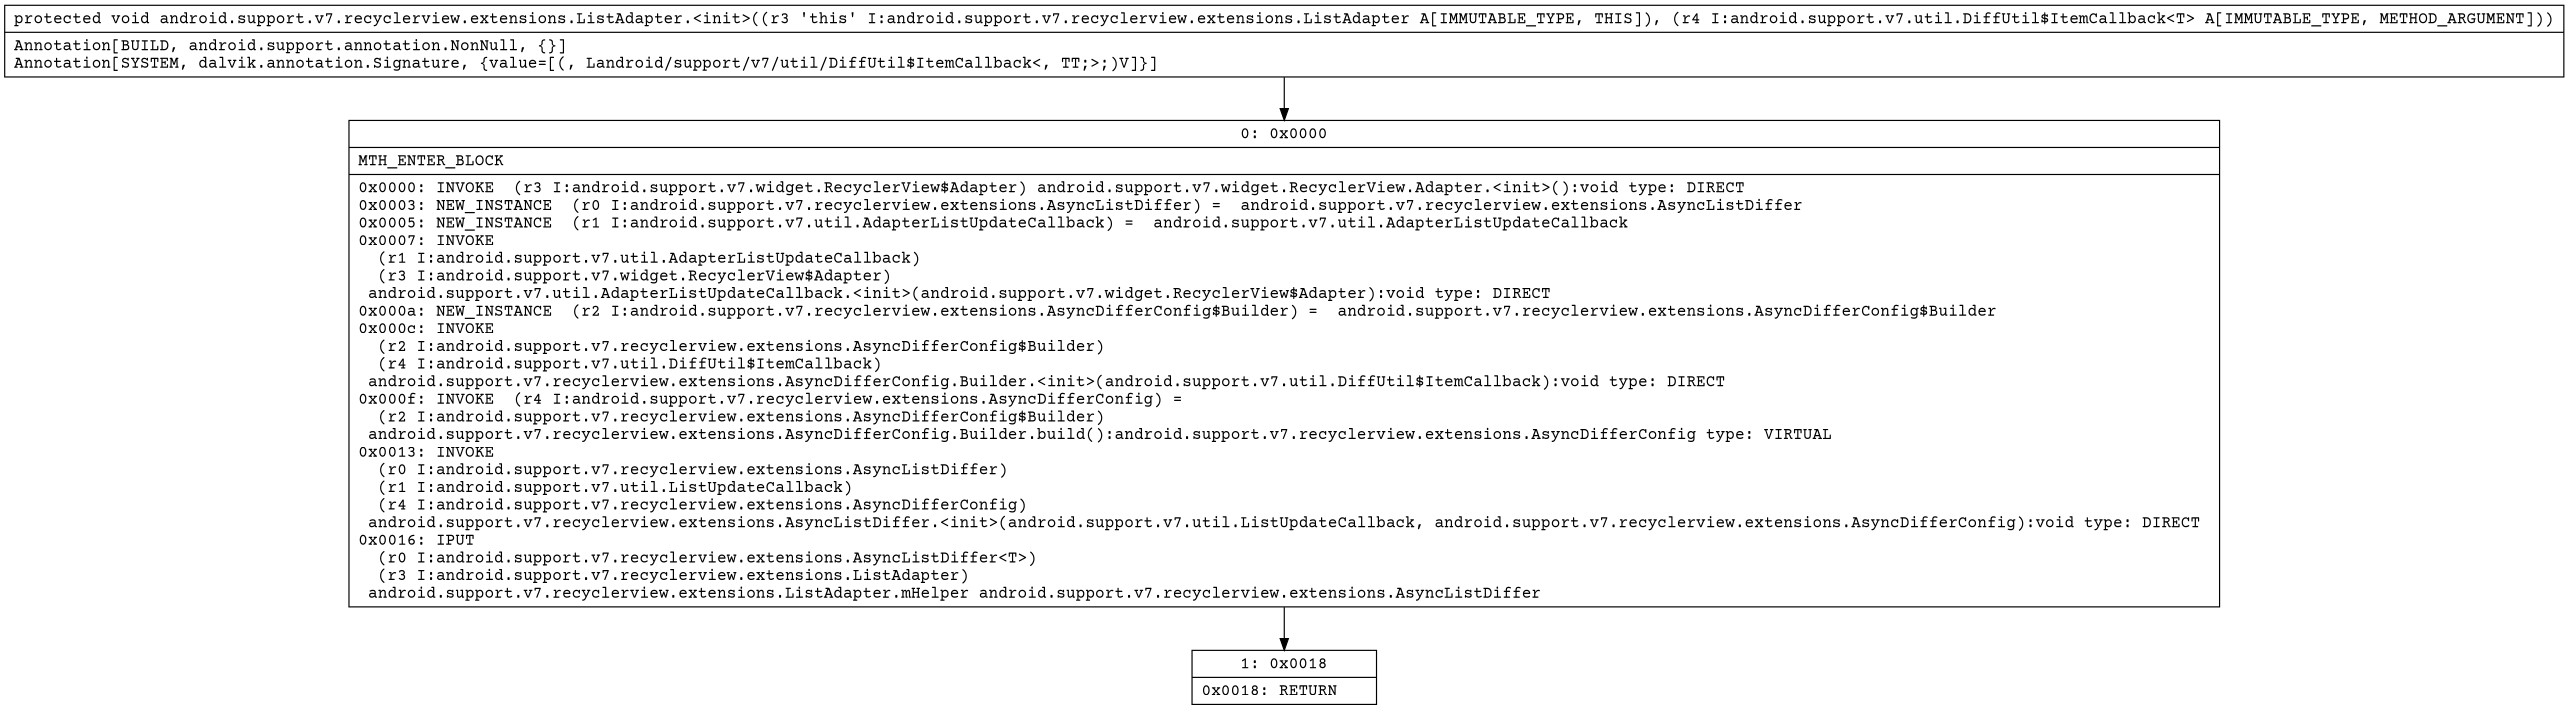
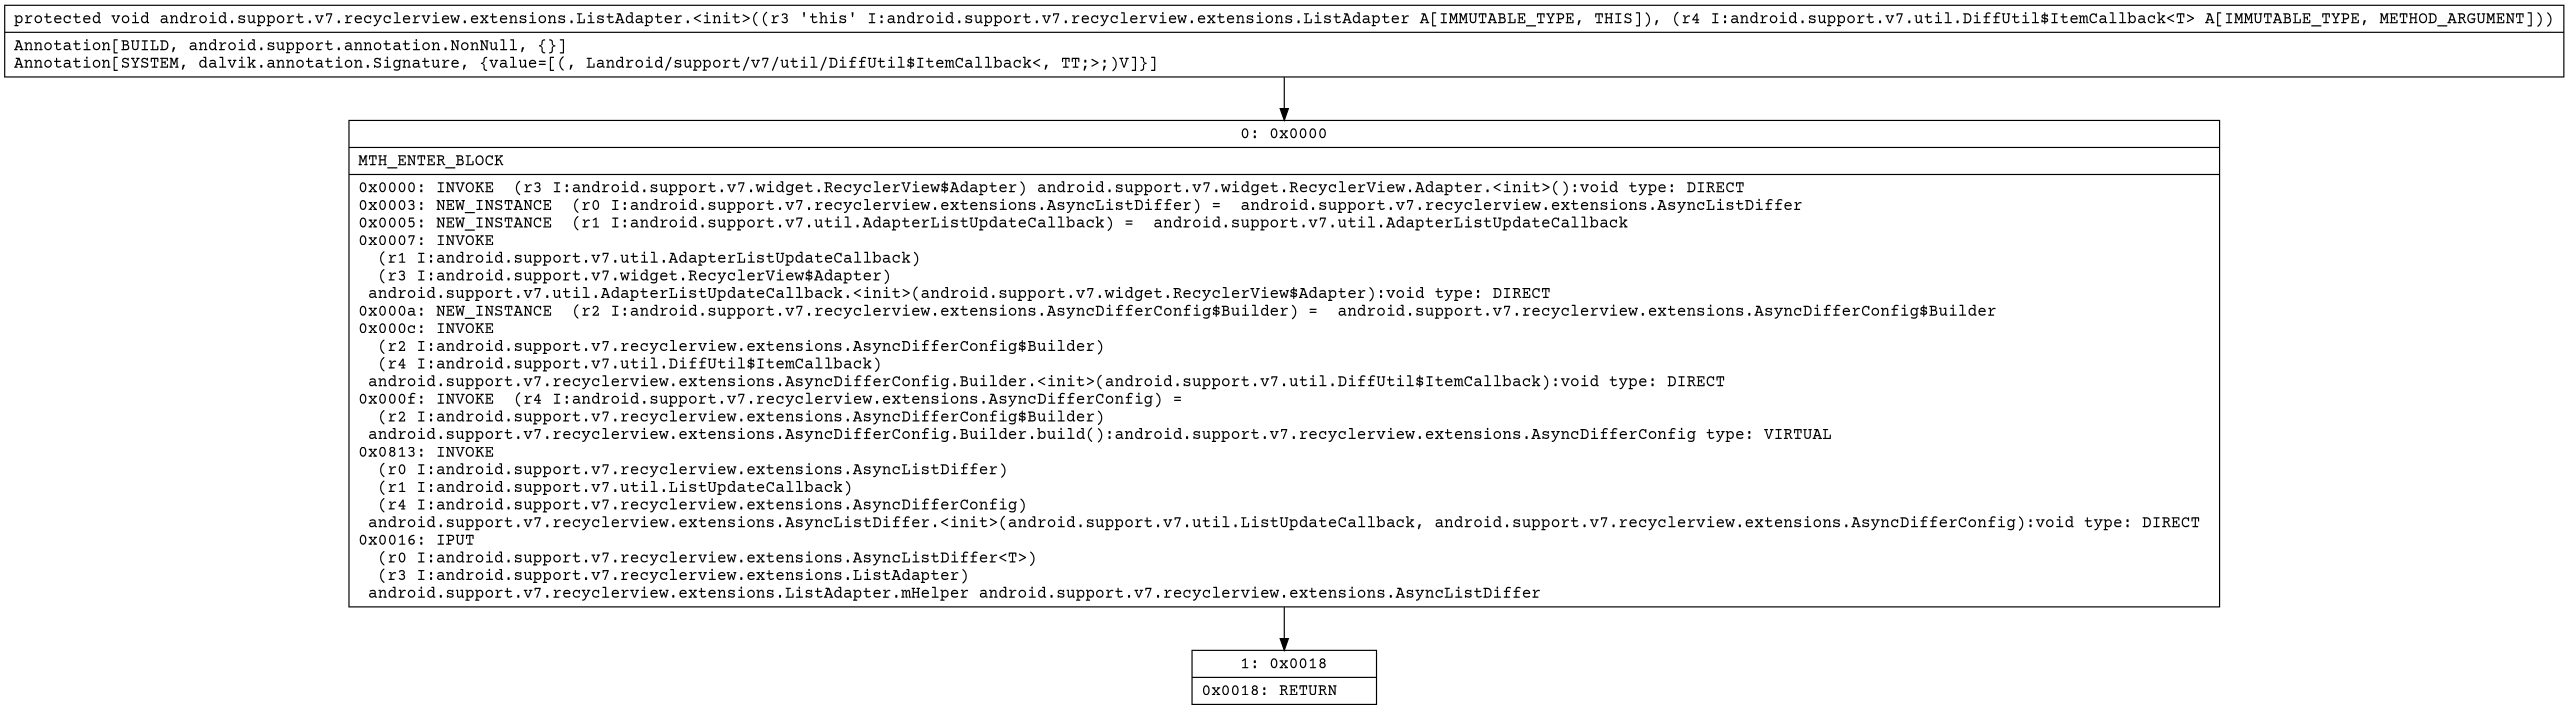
node "0: 0x0000": text "0x0013: INVOKE" -> "0x0813: INVOKE"
